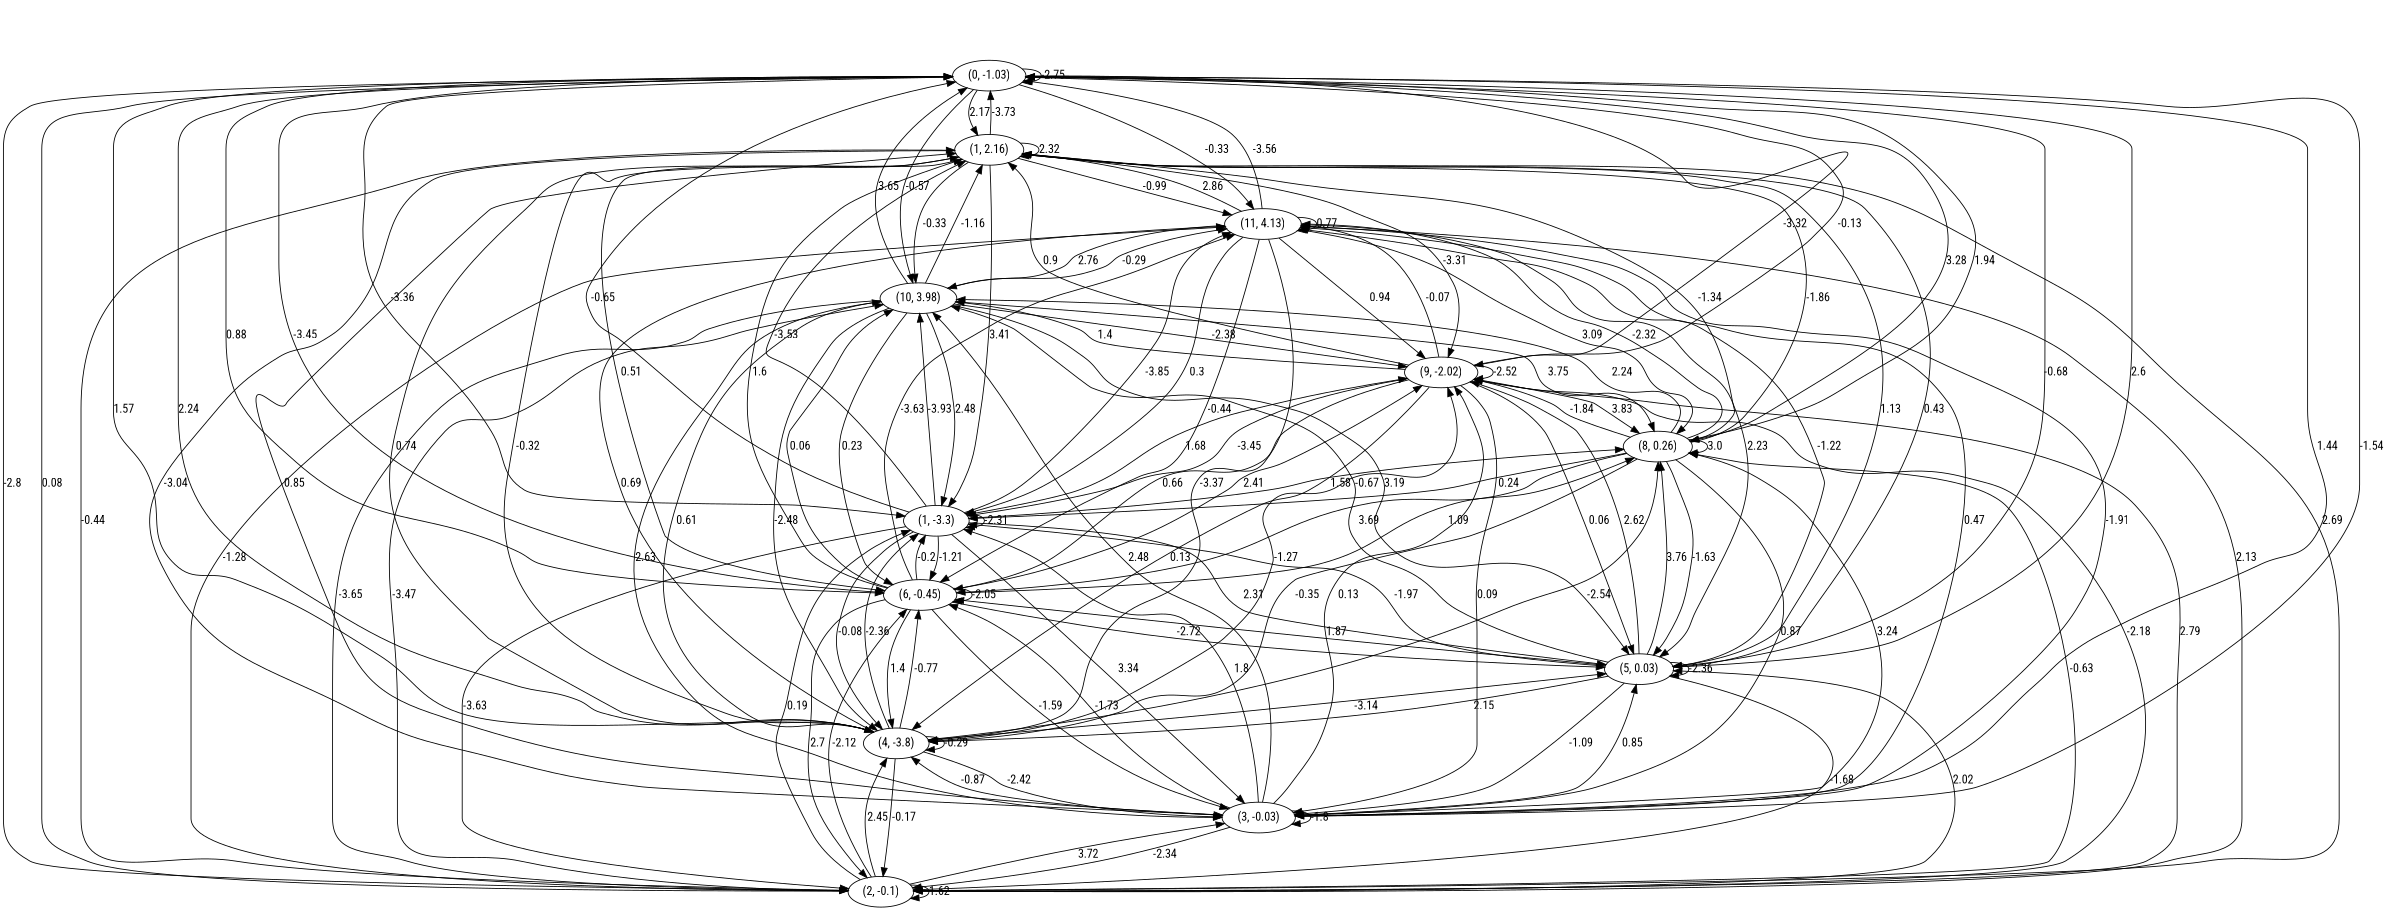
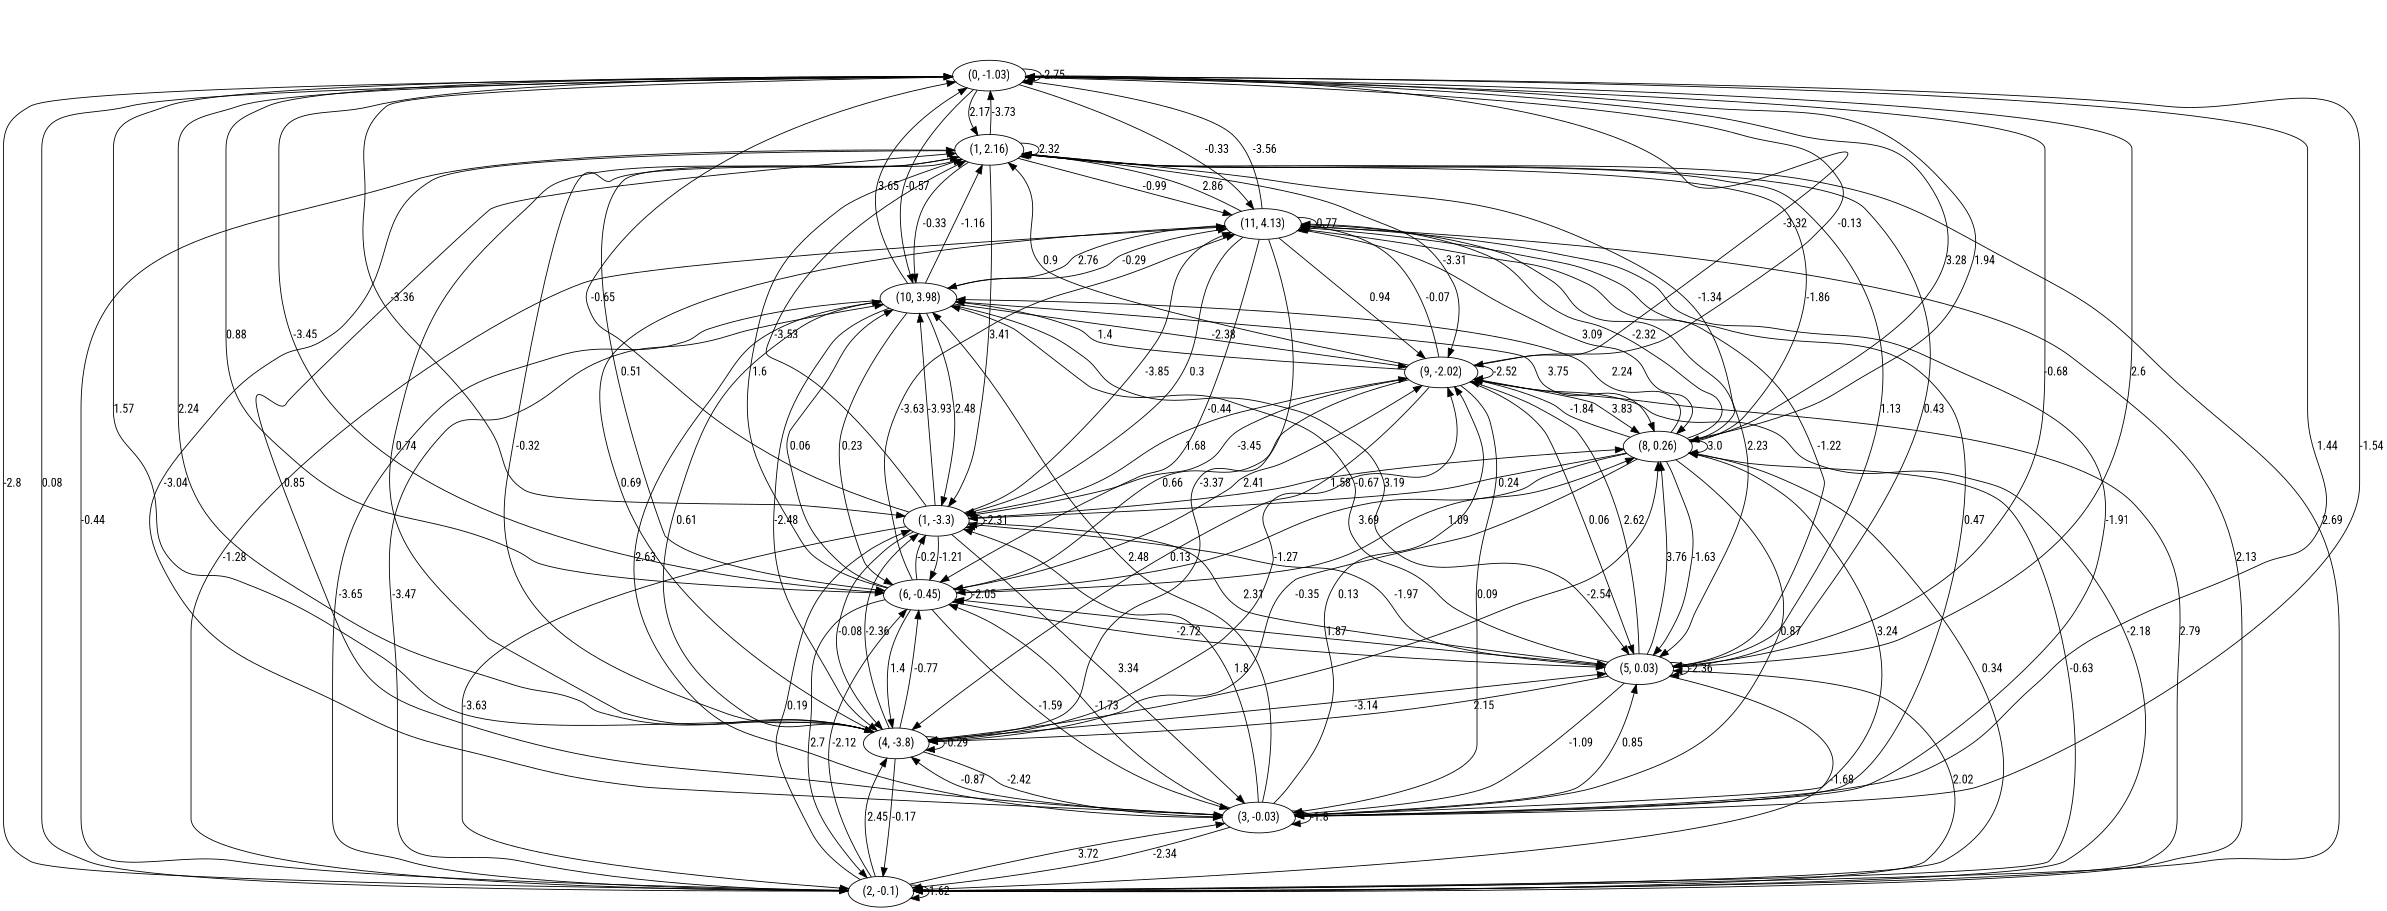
edge "(8, 0.26)" -> "(2, -0.1)": added, label "0.34"
